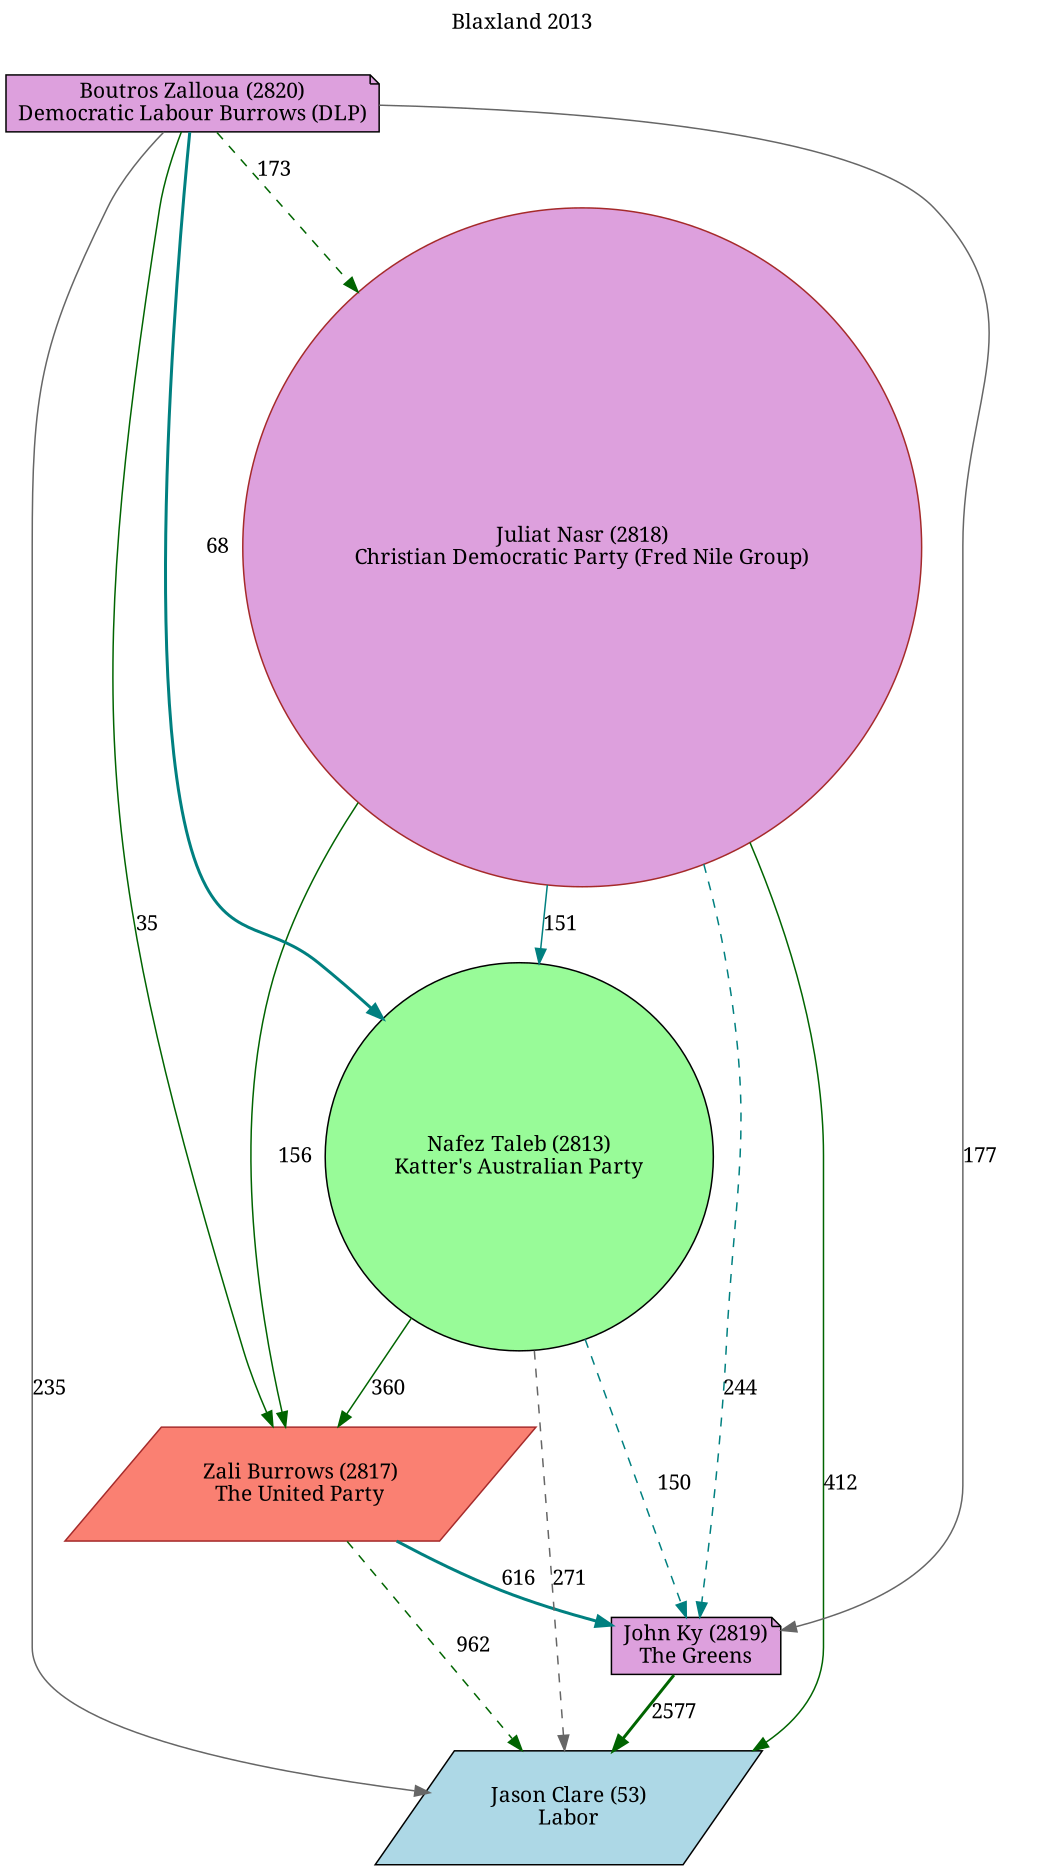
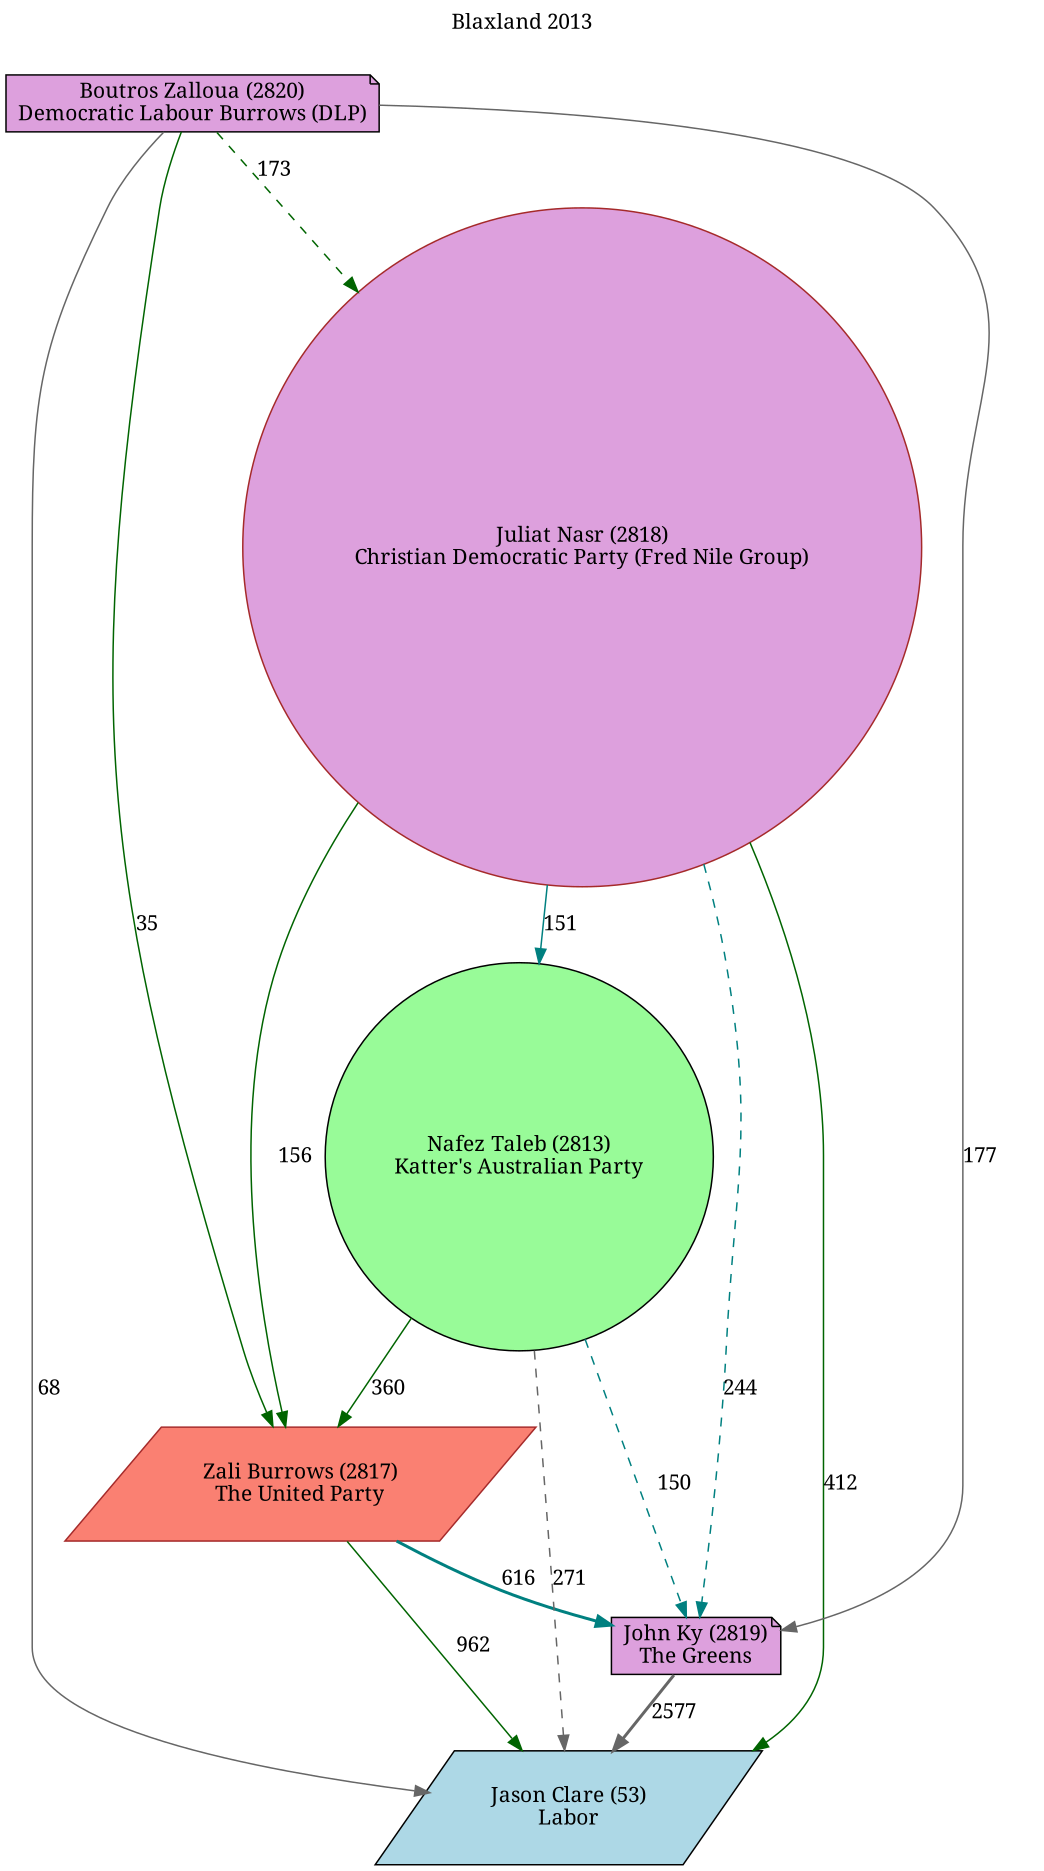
edge "Boutros Zalloua (2820) Democratic Labour Burrows (DLP)" -> "Nafez Taleb (2813) Katter's Australian Party": removed, label "68"
edge "Boutros Zalloua (2820) Democratic Labour Burrows (DLP)" -> "Jason Clare (53) Labor": label "235" -> "68"
edge "Zali Burrows (2817) The United Party" -> "Jason Clare (53) Labor": style dashed -> solid
edge "John Ky (2819) The Greens" -> "Jason Clare (53) Labor": color darkgreen -> gray40
